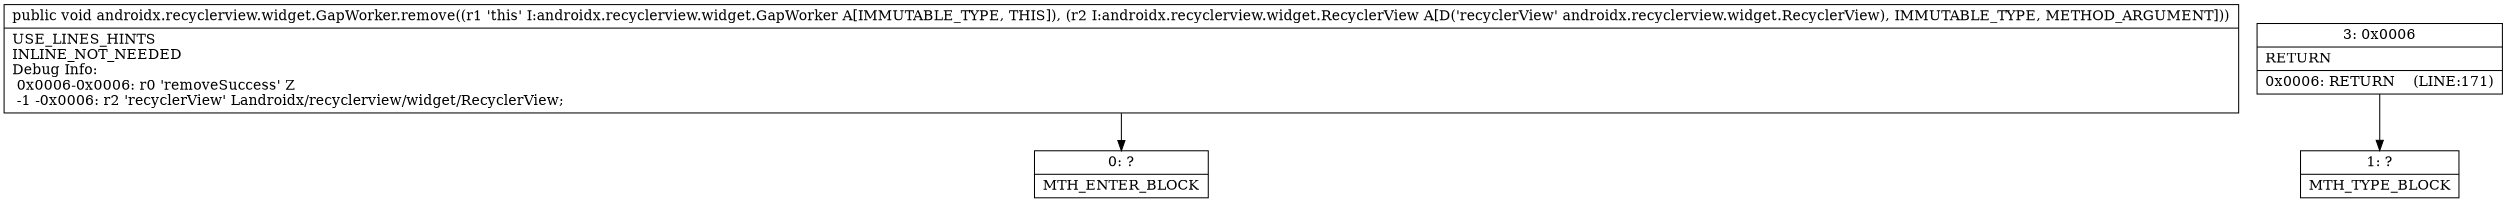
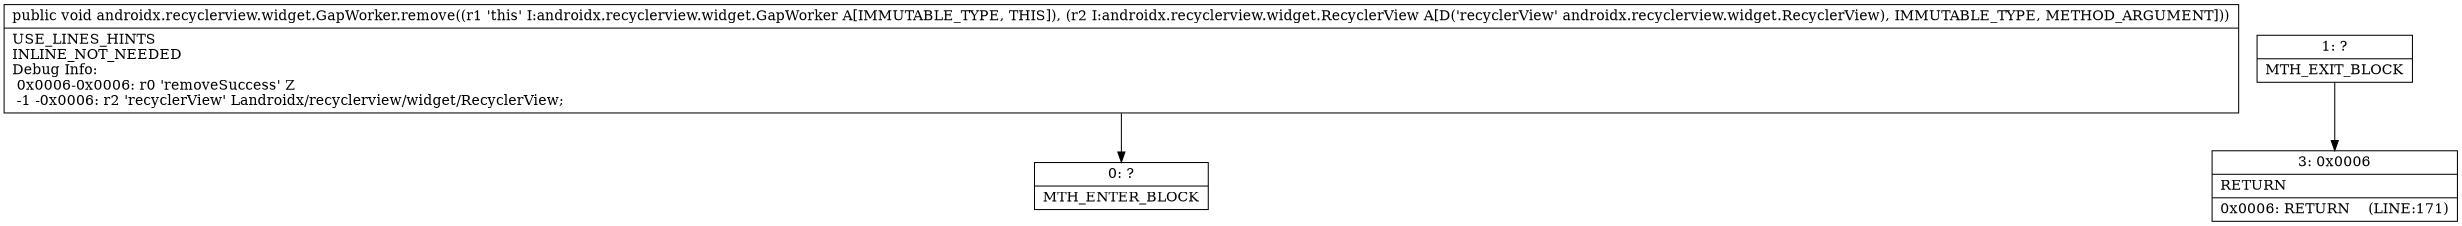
edge "3: 0x0006" -> "1: ?": reversed
node "1: ?": text "MTH_TYPE_BLOCK" -> "MTH_EXIT_BLOCK"
